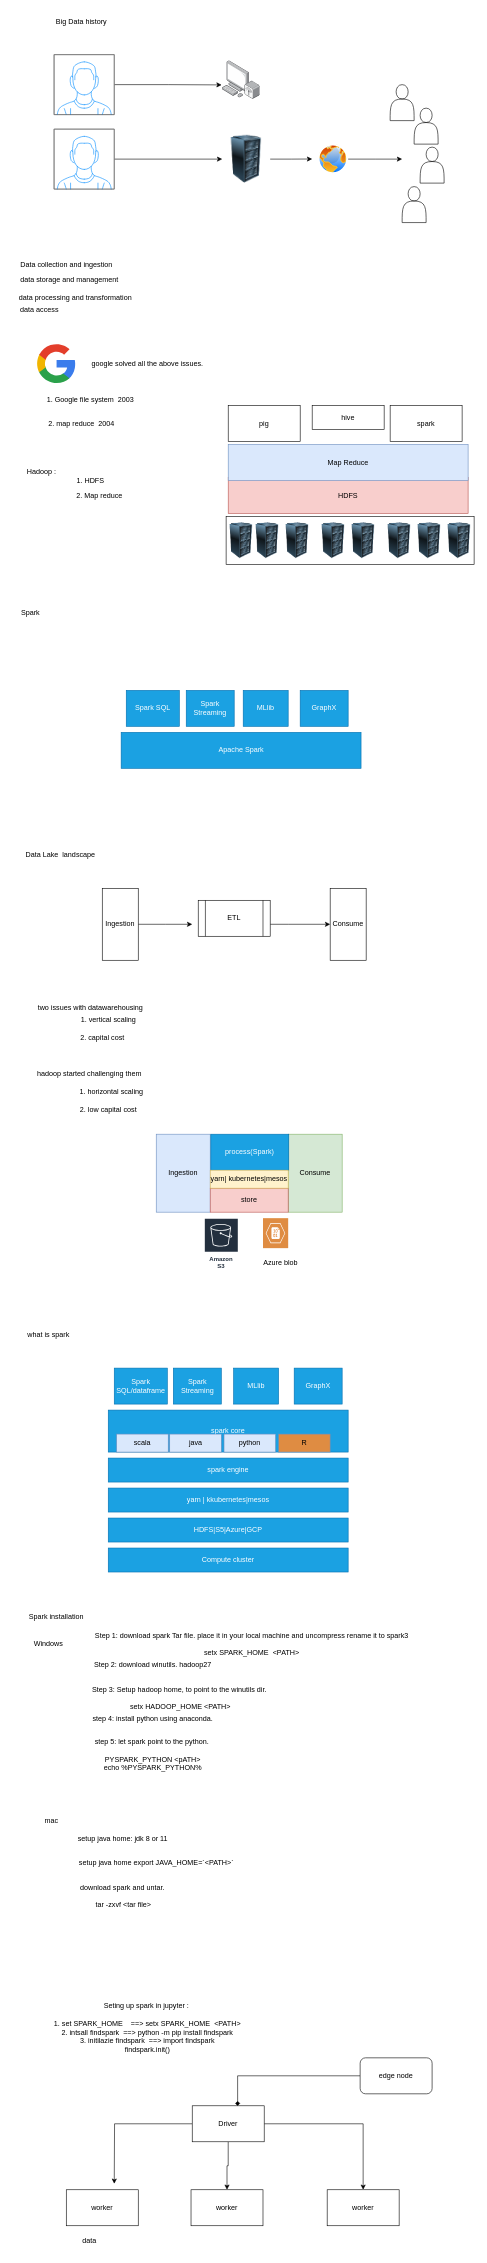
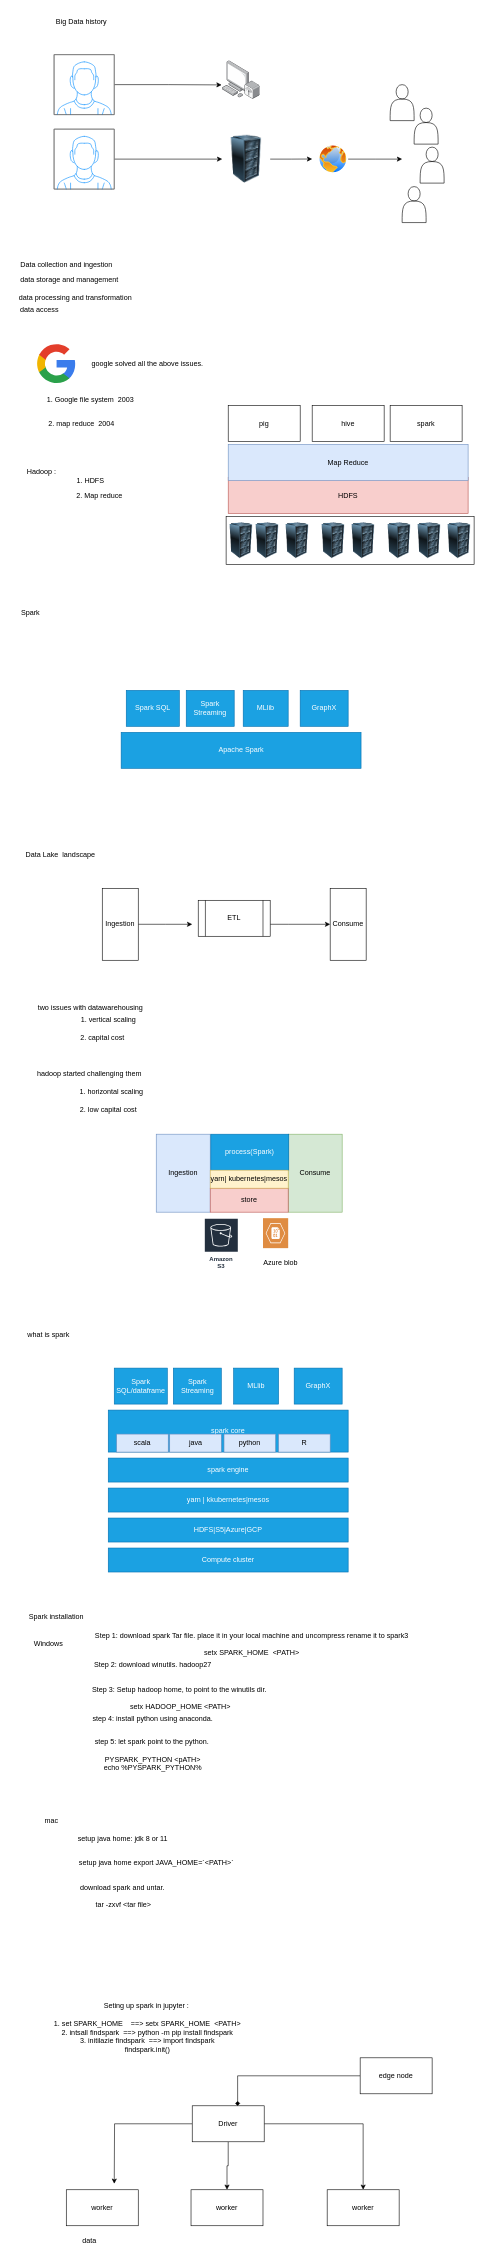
node "hive": size 72x24 -> 72x36
node "R": fillcolor #df8c42 -> #dae8fc
node "edge node": shape rounded rectangle -> rectangle
